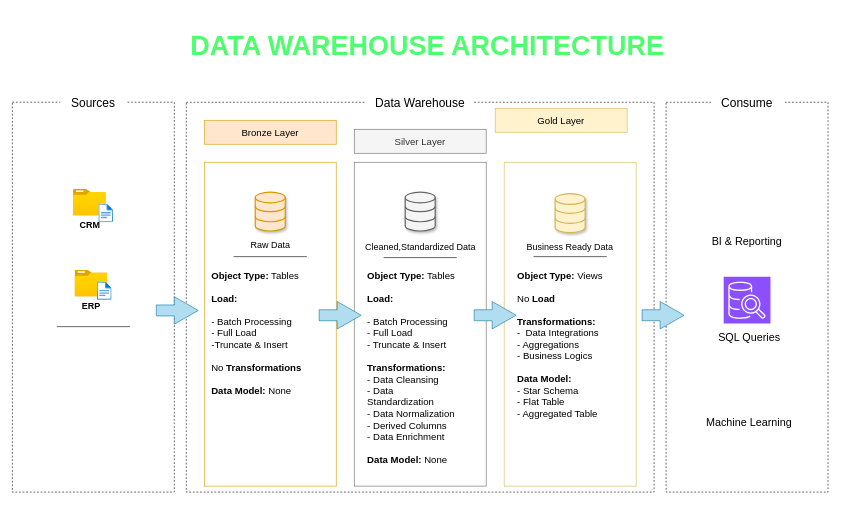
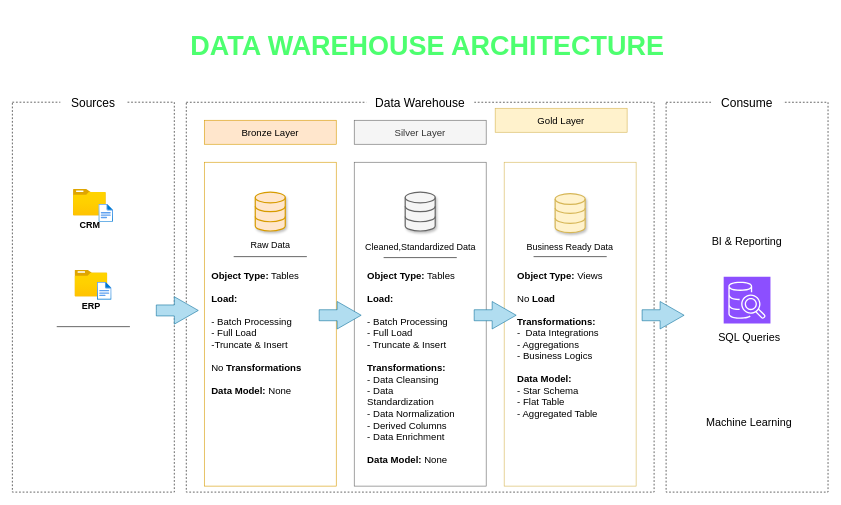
node "Silver Layer": moved (420, 141) -> (420, 132)
